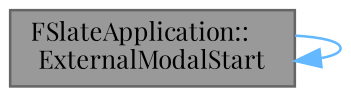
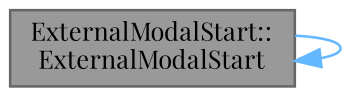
node "FSlateApplication:: ExternalModalStart": label "FSlateApplication:: ExternalModalStart" -> "ExternalModalStart:: ExternalModalStart"
